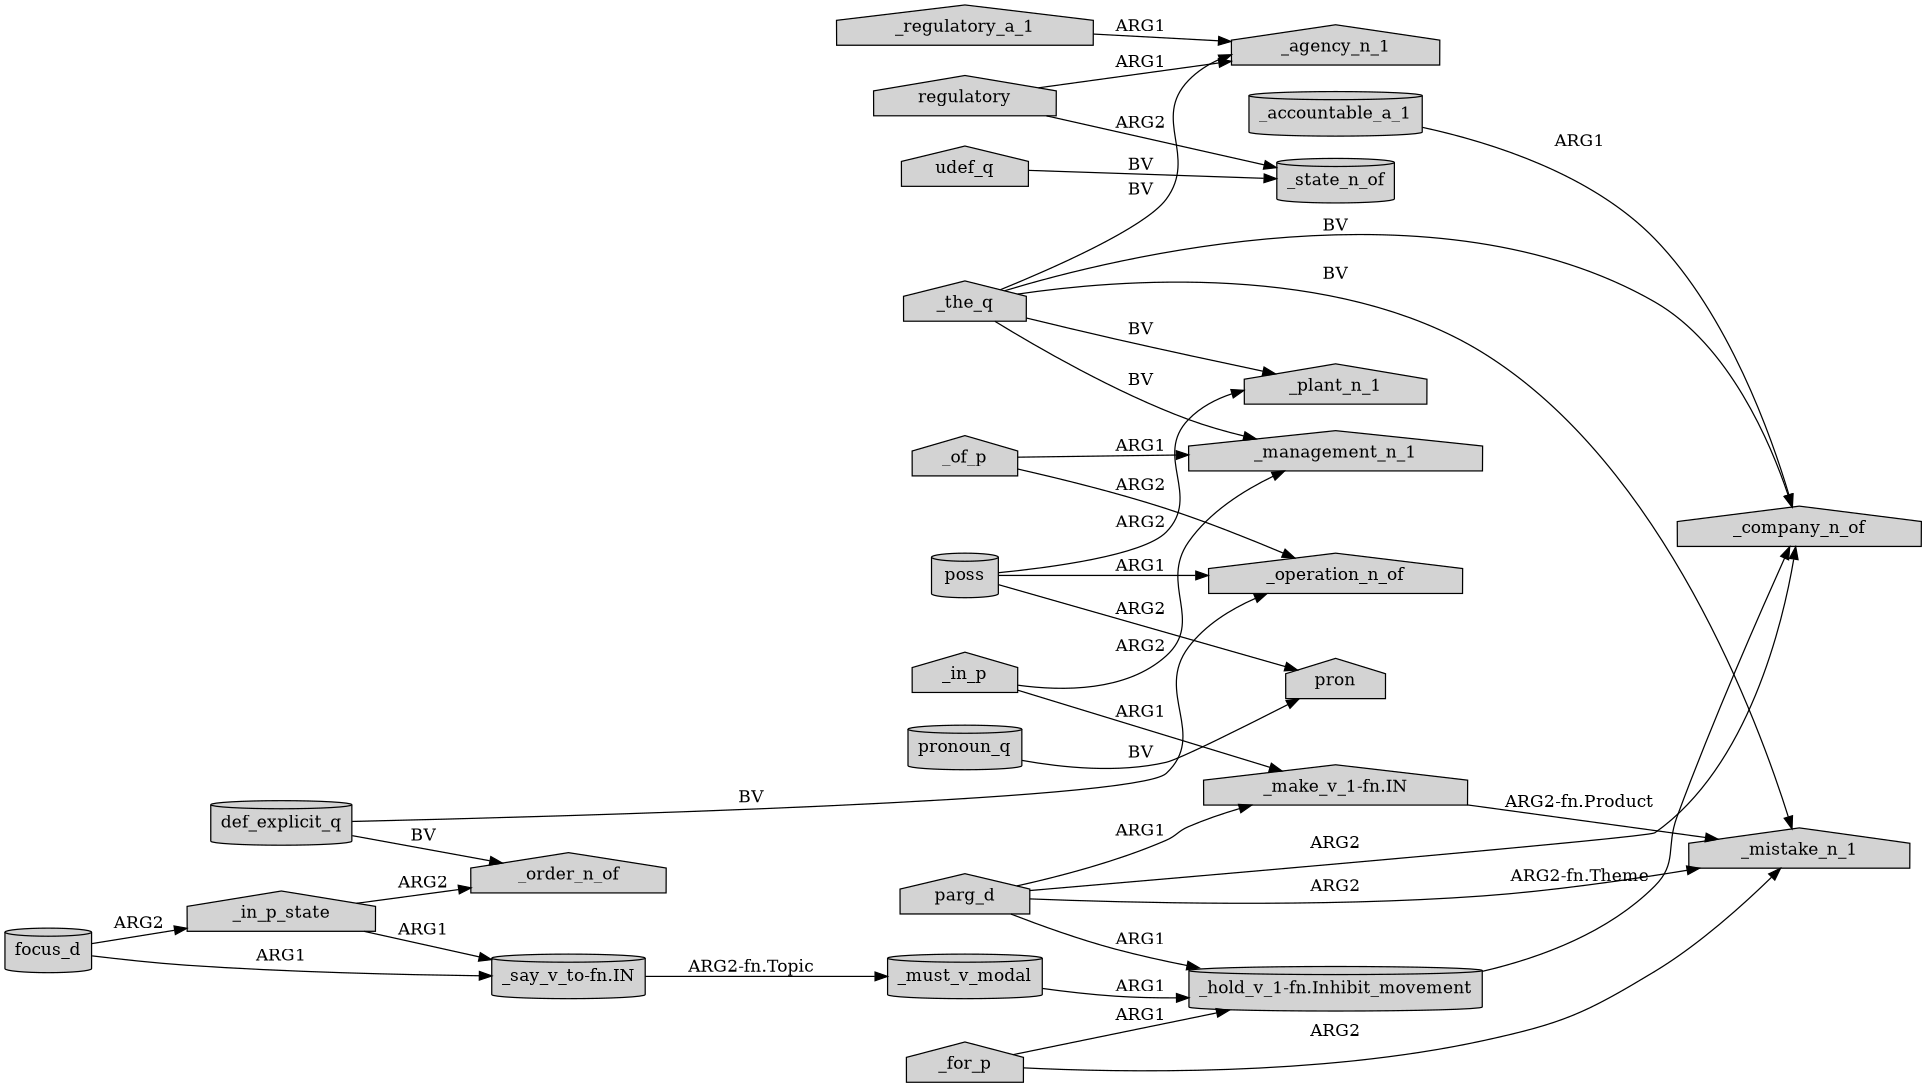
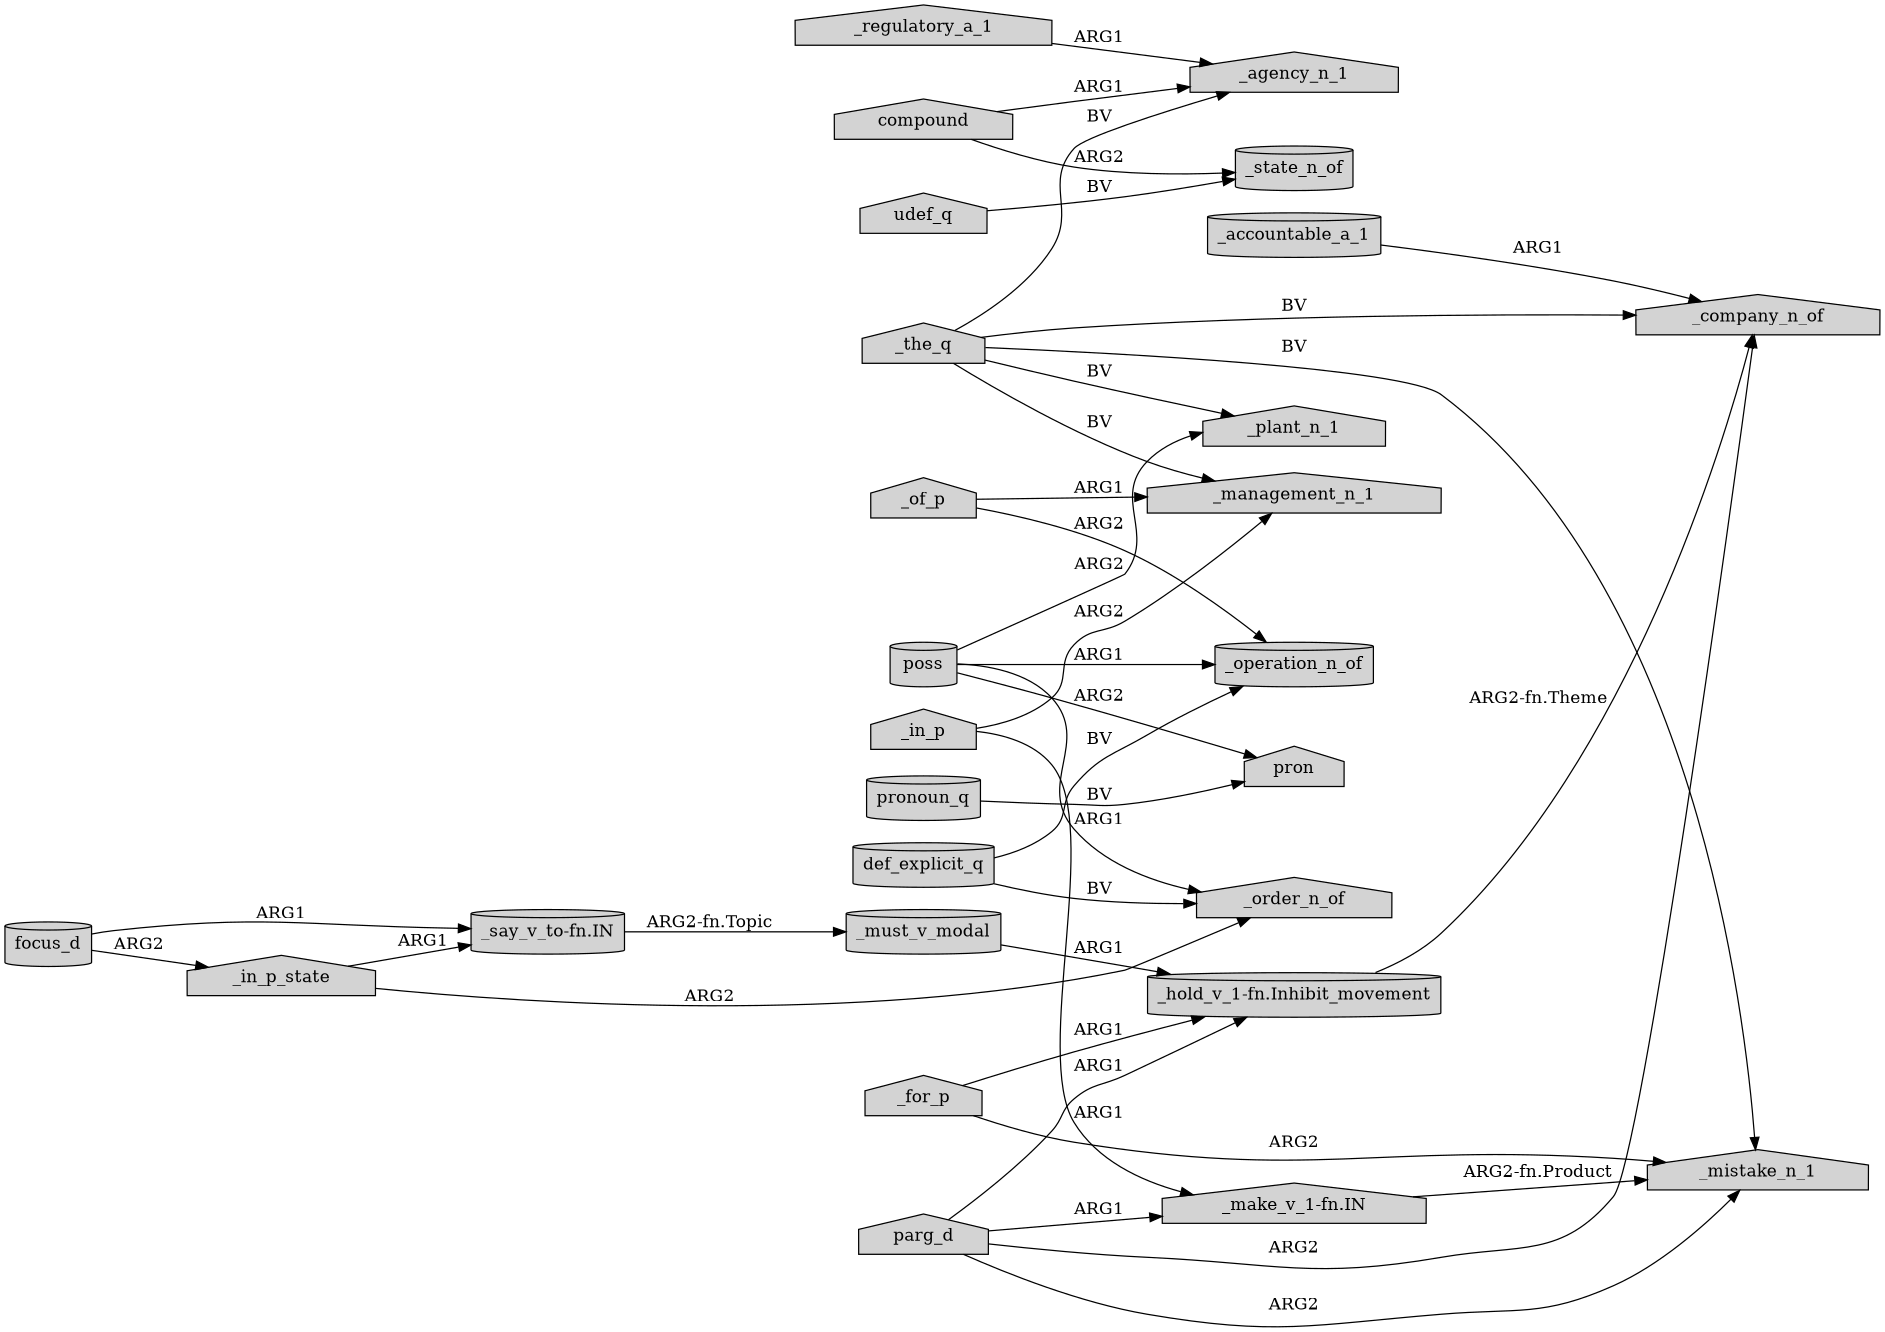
node "regulatory": label "regulatory" -> "compound"
node "_operation_n_of": shape house -> cylinder
edge "poss" -> "_order_n_of": added, label "ARG1"
